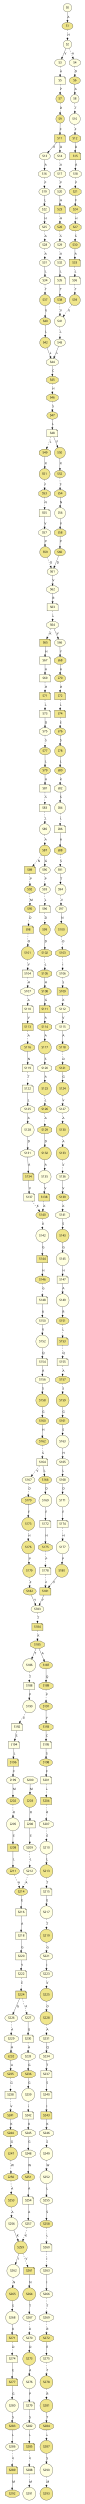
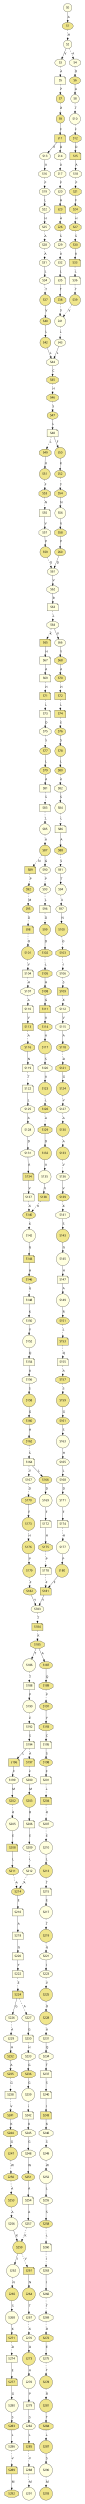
node "S197": added
